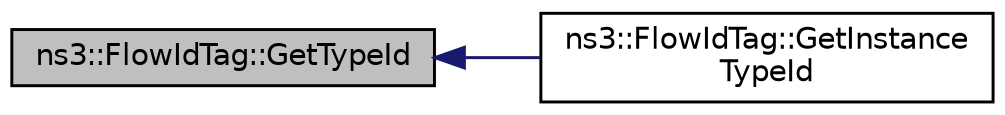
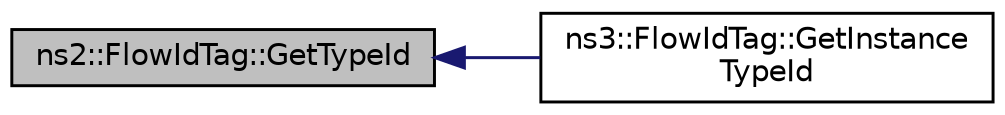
node "ns3::FlowIdTag::GetTypeId": label "ns3::FlowIdTag::GetTypeId" -> "ns2::FlowIdTag::GetTypeId"
